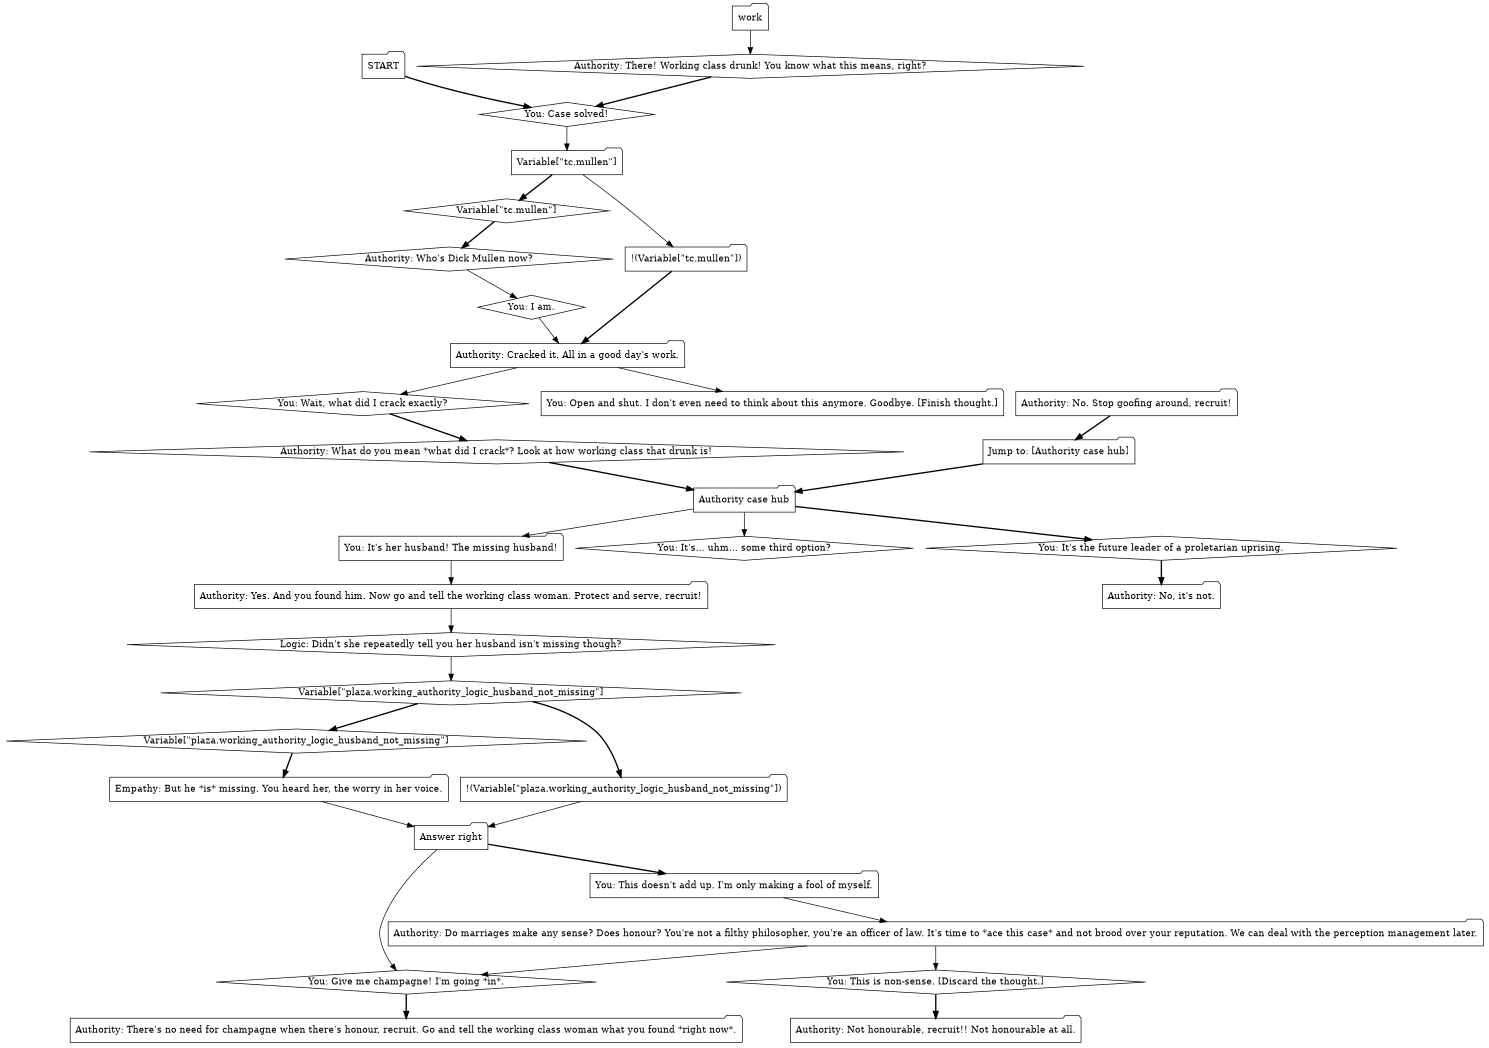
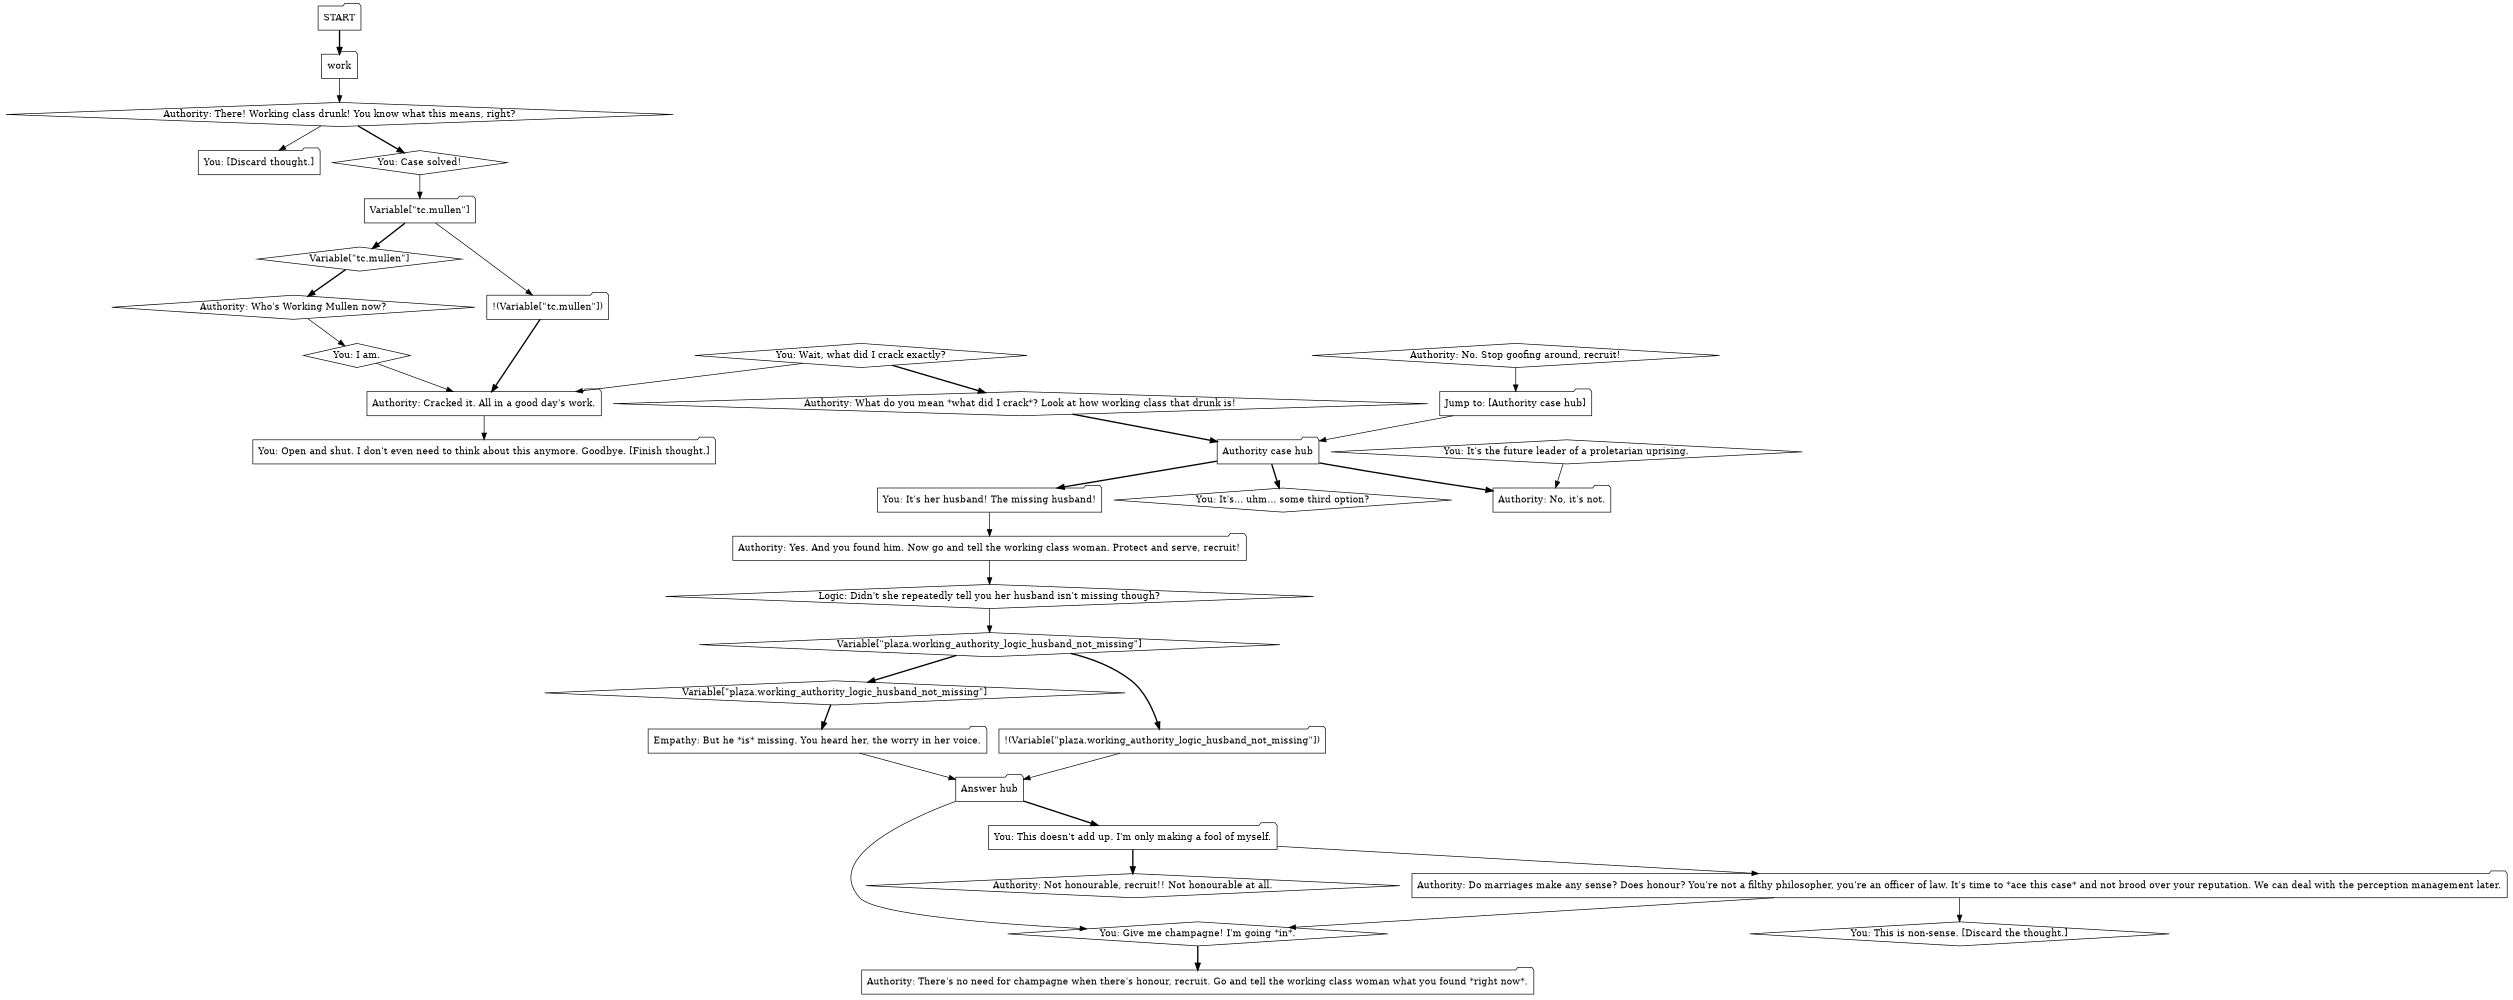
edge "START" -> "You: Case solved!": now "START" -> "work"
node "You: [Discard thought.]": added
node "Authority: Who's Dick Mullen now?": label "Authority: Who's Dick Mullen now?" -> "Authority: Who's Working Mullen now?"
edge "Authority: Cracked it. All in a good day's work." -> "You: Wait, what did I crack exactly?": reversed
node "Authority: No. Stop goofing around, recruit!": shape folder -> diamond
edge "Authority: No. Stop goofing around, recruit!" -> "Jump to: [Authority case hub]": style bold -> solid
edge "Jump to: [Authority case hub]" -> "Authority case hub": style bold -> solid
edge "Authority case hub" -> "You: It's... uhm... some third option?": style solid -> bold
edge "Authority case hub" -> "You: It's her husband! The missing husband!": style solid -> bold
edge "Authority case hub" -> "You: It's the future leader of a proletarian uprising.": now "Authority case hub" -> "Authority: No, it's not."
edge "You: It's the future leader of a proletarian uprising." -> "Authority: No, it's not.": style bold -> solid
node "Answer right": label "Answer right" -> "Answer hub"
edge "You: This is non-sense. [Discard the thought.]" -> "Authority: Not honourable, recruit!! Not honourable at all.": now "You: This doesn't add up. I'm only making a fool of myself." -> "Authority: Not honourable, recruit!! Not honourable at all."
node "Authority: Not honourable, recruit!! Not honourable at all.": shape folder -> diamond
